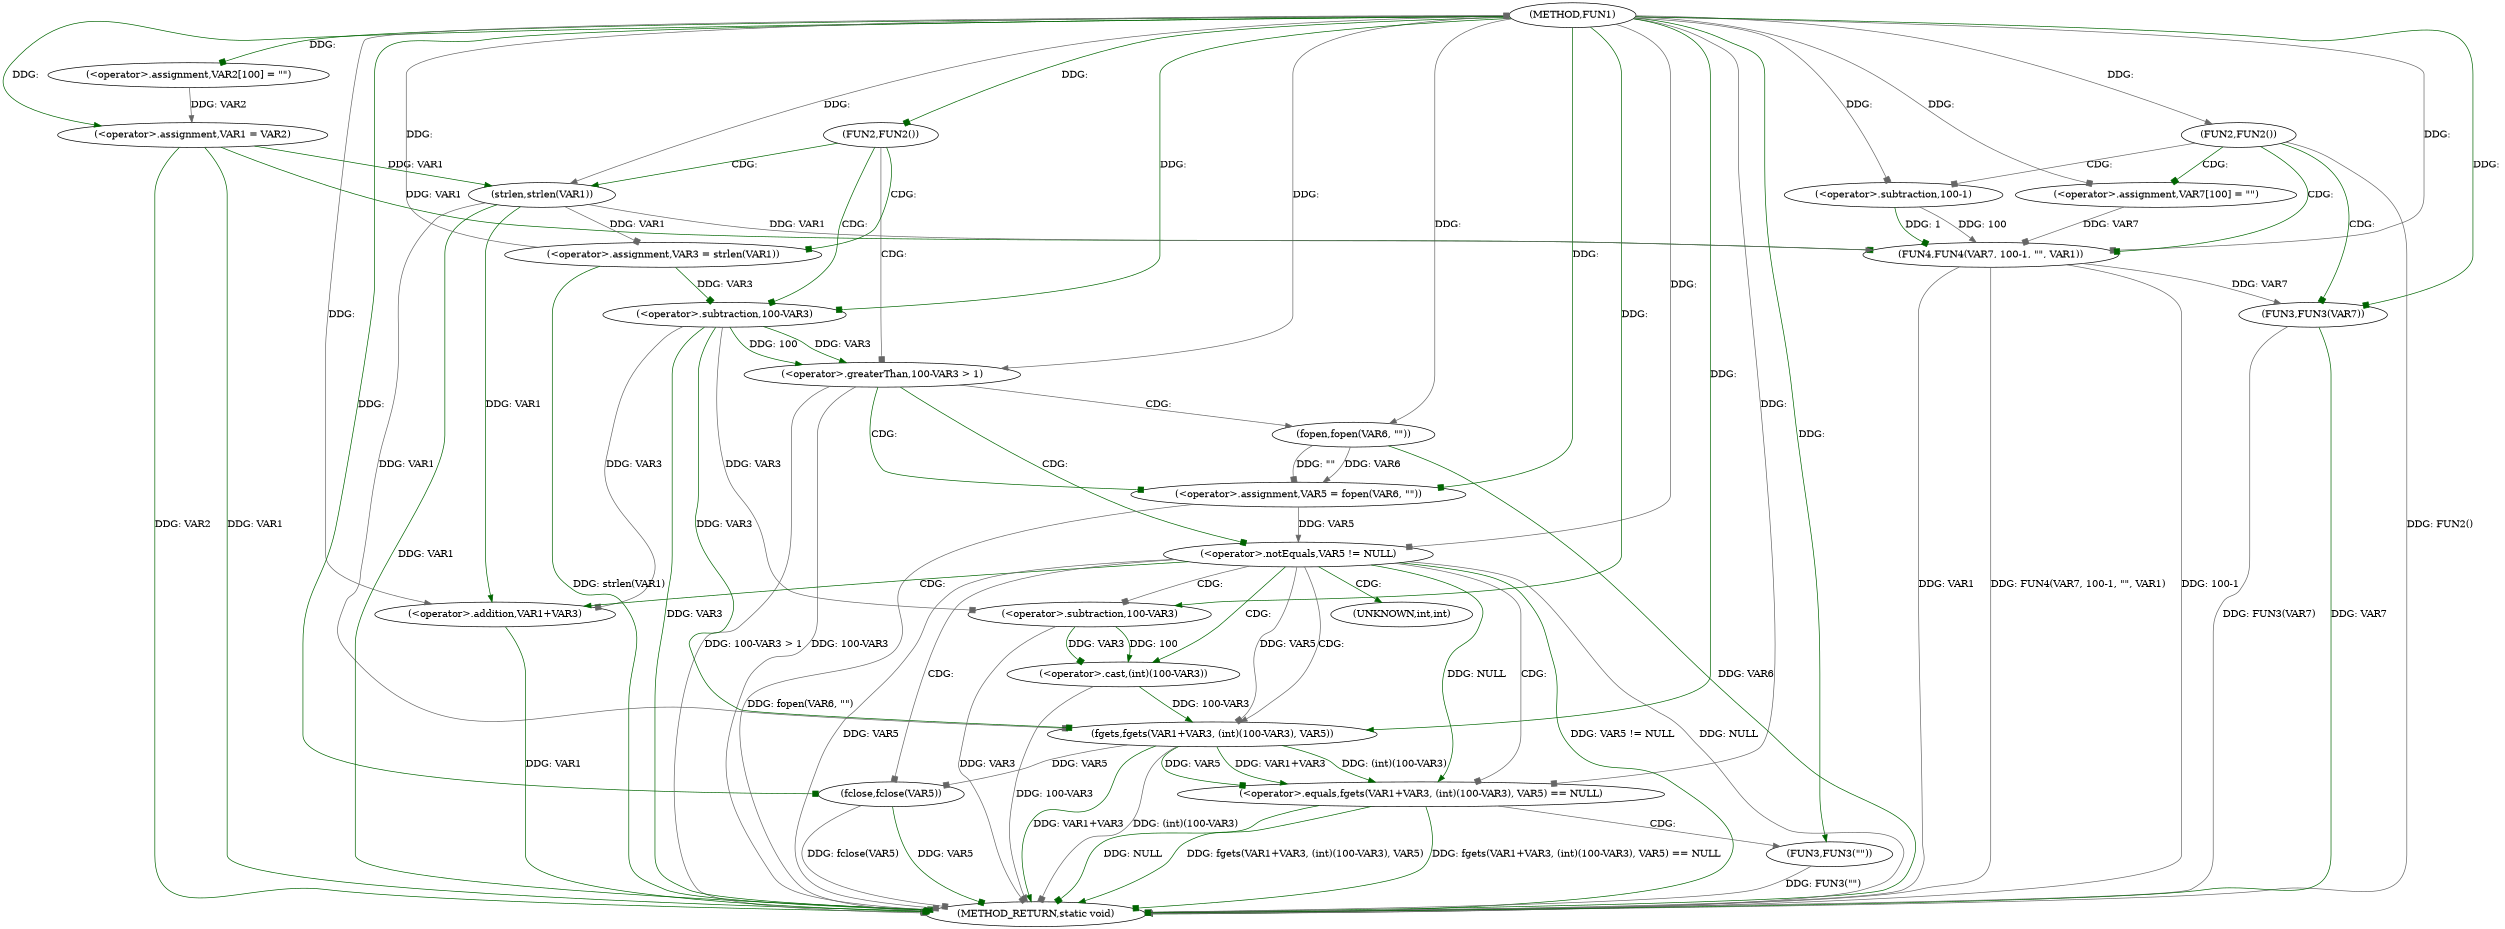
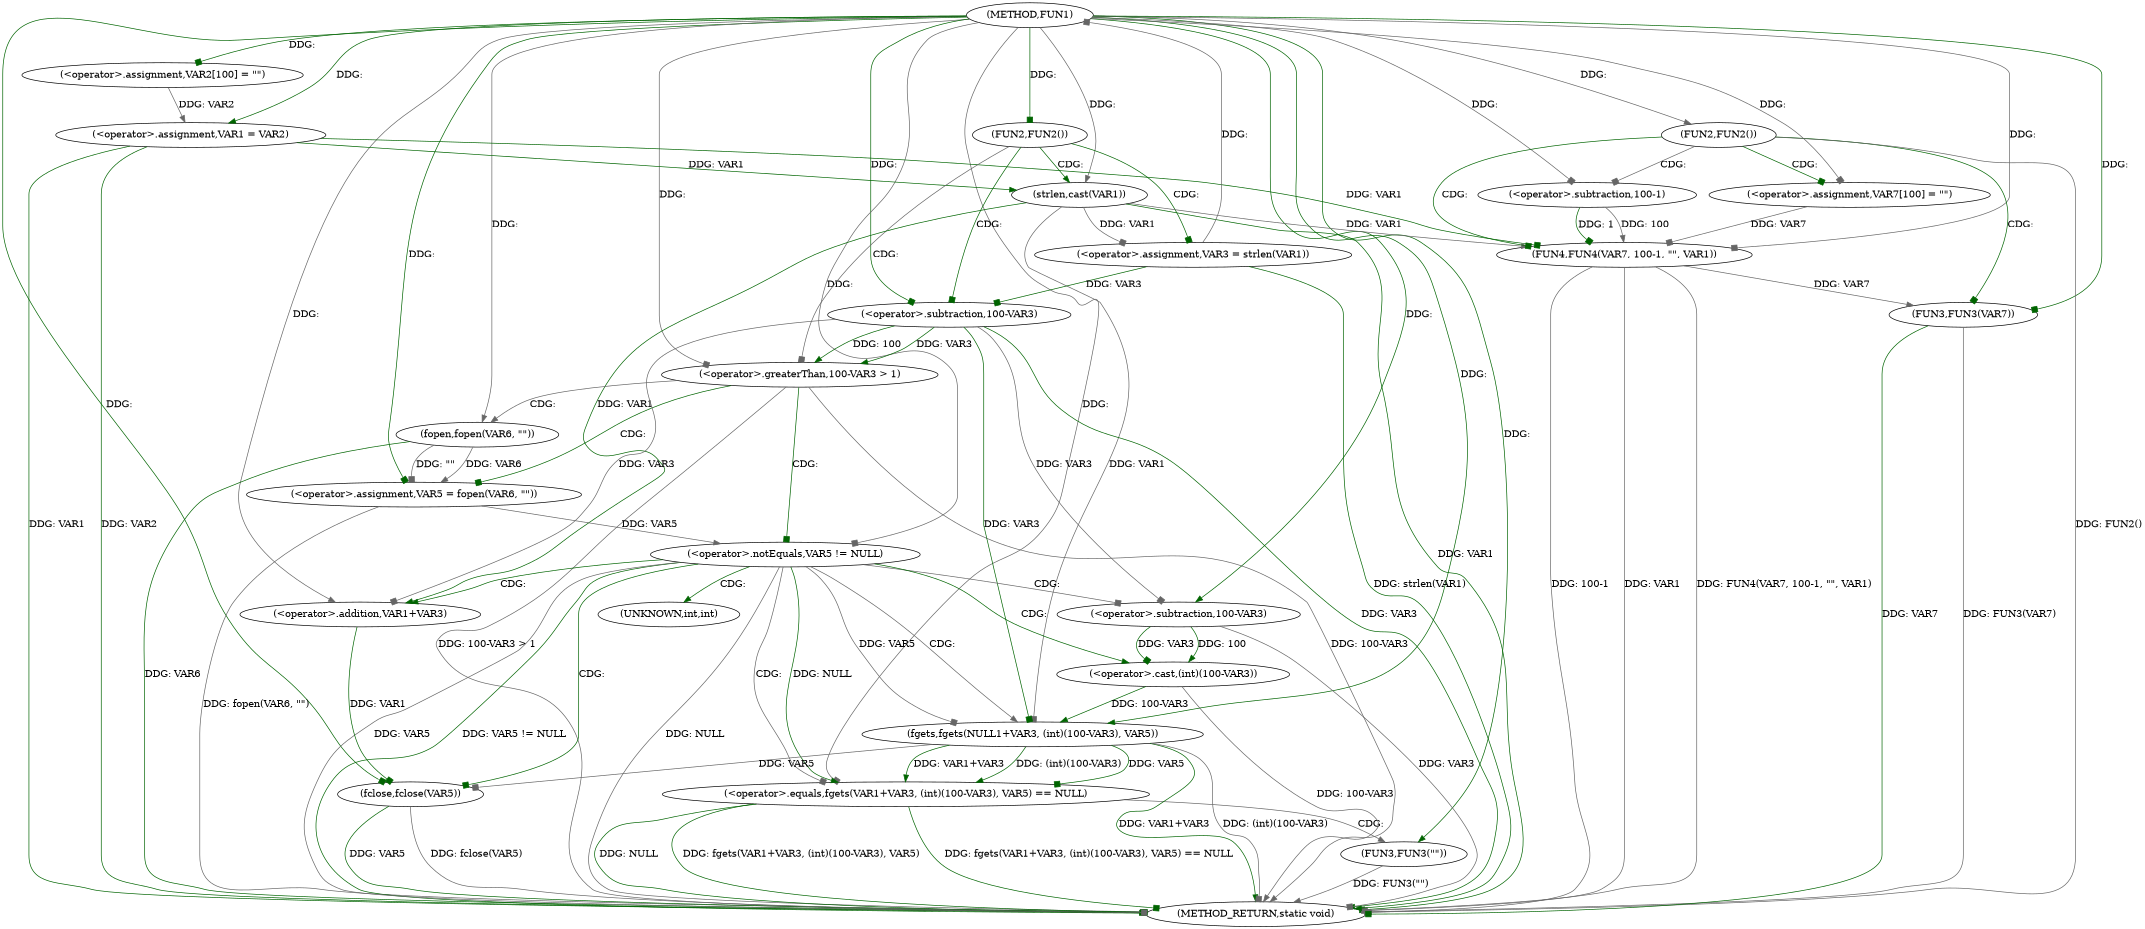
node "(strlen,strlen(VAR1))": label "(strlen,strlen(VAR1))" -> "(strlen,cast(VAR1))"
edge "(METHOD,FUN1)" -> "(<operator>.greaterThan,100-VAR3 > 1)": arrowhead normal -> box
edge "(<operator>.notEquals,VAR5 != NULL)" -> "(fclose,fclose(VAR5))": color gray40 -> darkgreen
node "(fgets,fgets(VAR1+VAR3, (int)(100-VAR3), VAR5))": label "(fgets,fgets(VAR1+VAR3, (int)(100-VAR3), VAR5))" -> "(fgets,fgets(NULL1+VAR3, (int)(100-VAR3), VAR5))"
edge "(<operator>.addition,VAR1+VAR3)" -> "(METHOD_RETURN,static void)": now "(<operator>.addition,VAR1+VAR3)" -> "(fclose,fclose(VAR5))"
